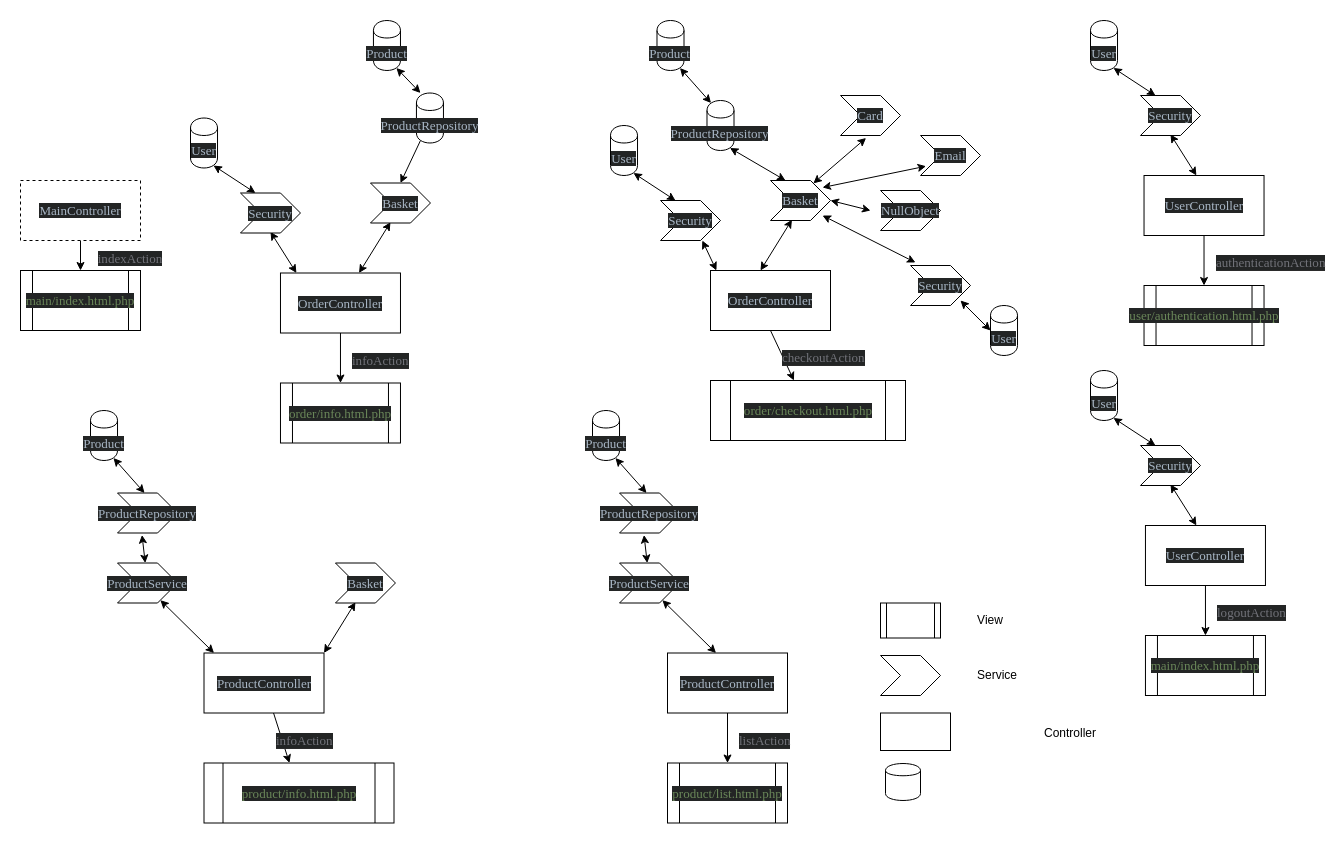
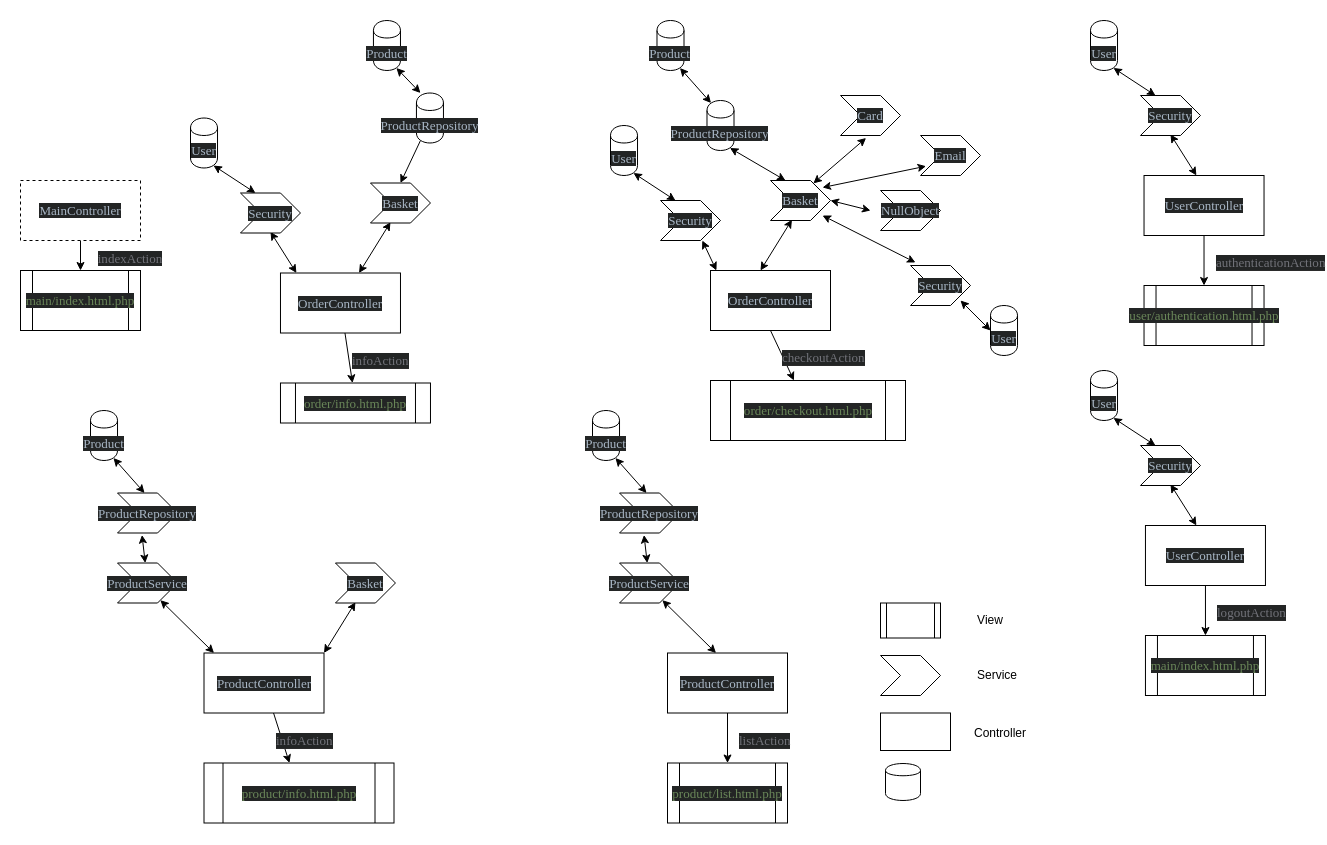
node "order/info.html.php": size 120x60 -> 150x40
node "Controller": moved (1071, 733) -> (1001, 733)
